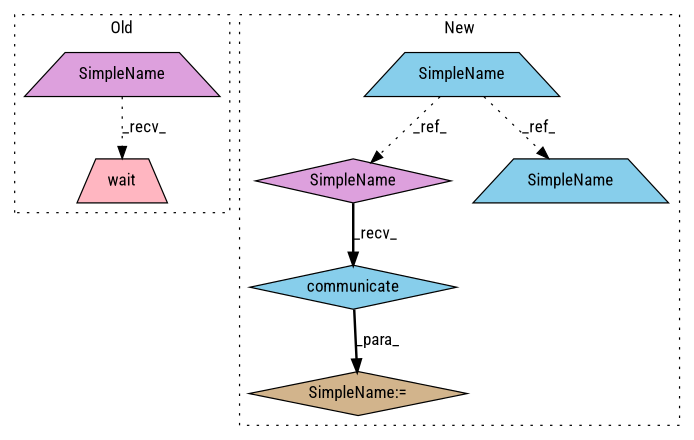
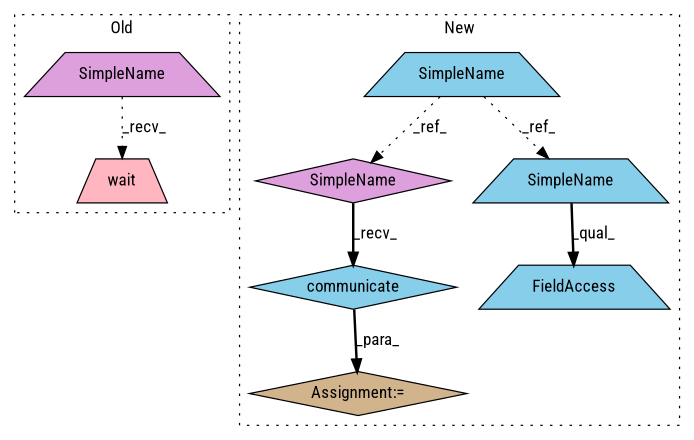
node "FieldAccess": added
node "SimpleName:=": label "SimpleName:=" -> "Assignment:="
